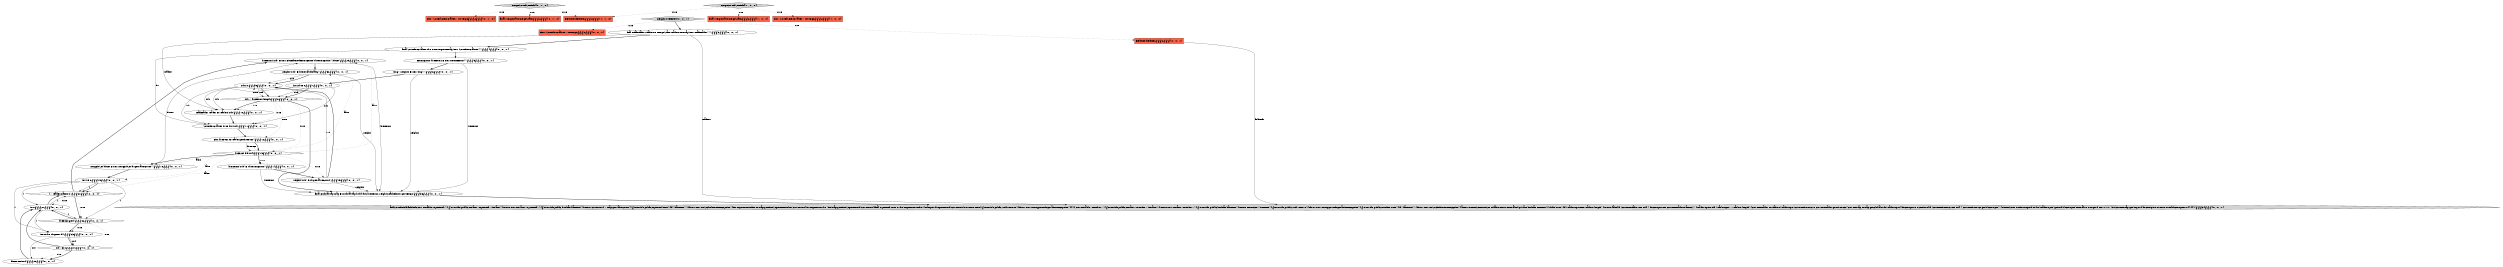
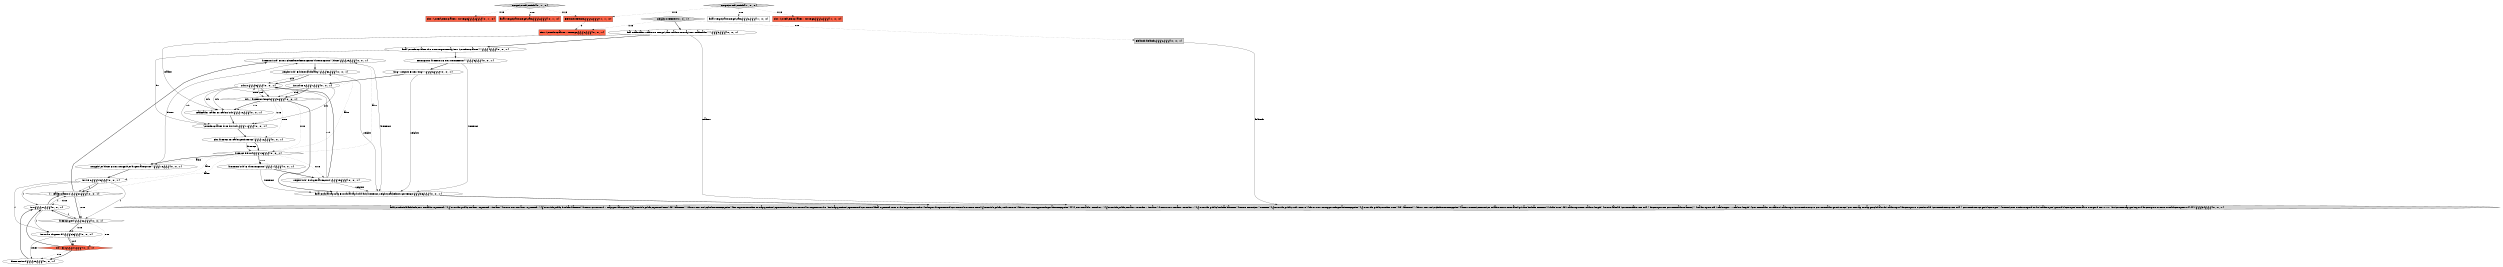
node "final MergeState mergeState@@@2@@@['1', '0', '0']": fillcolor tomato -> white
edge "FieldInfo fieldInfo@@@2@@@['1', '1', '0']" -> "List<SortedDocValues> toMerge@@@2@@@['0', '0', '1']": added, label "0"
node "FieldInfo fieldInfo@@@2@@@['0', '0', '1']": fillcolor tomato -> lightgray
edge "int ord = dv.getOrd(i)@@@23@@@['0', '0', '1']" -> "bitset.set(ord)@@@25@@@['0', '0', '1']": label "ord" -> "bitset"
node "ord >= 0@@@24@@@['0', '0', '1']": fillcolor white -> tomato
